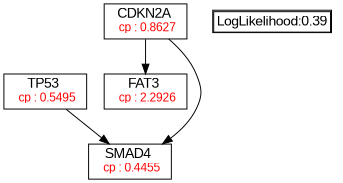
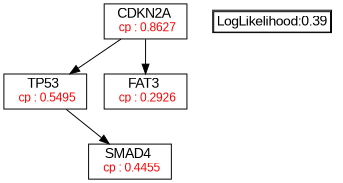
edge "CDKN2A" -> "SMAD4": now "CDKN2A" -> "TP53"
node "FAT3": text "cp : 2.2926" -> "cp : 0.2926"
